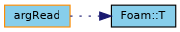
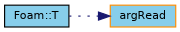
edge "argRead" -> "Foam::T": reversed
